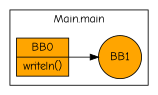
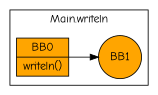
cluster "Main.main": label "Main.main" -> "Main.writeln"
